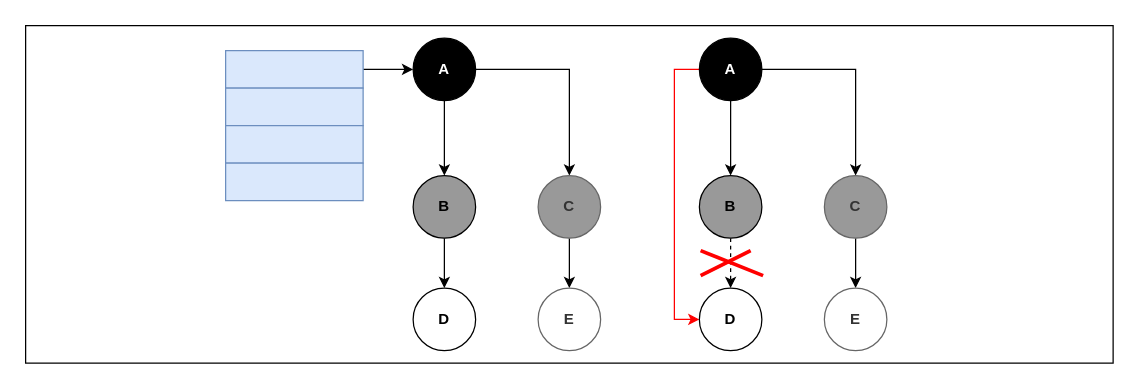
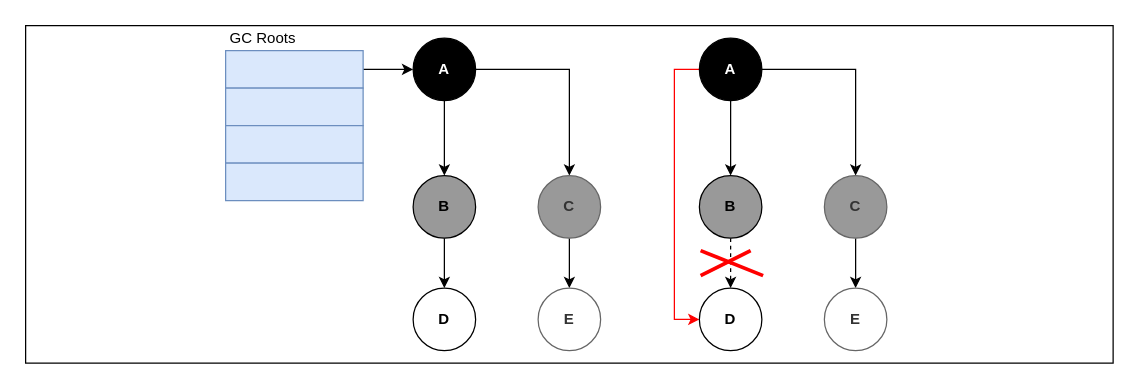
node "GC Roots": added
